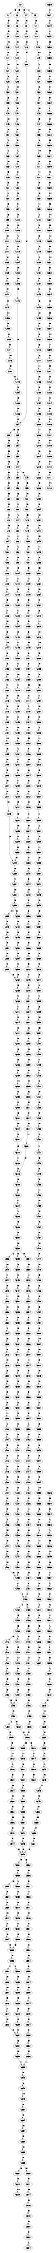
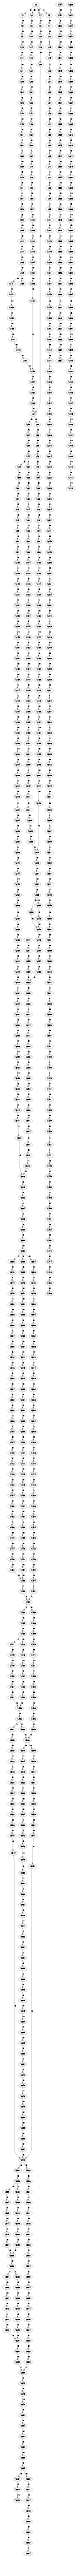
edge "S135" -> "S141": now "S129" -> "S141"
edge "S243" -> "S247": now "S243" -> "S242"
node "S490": removed
edge "S522" -> "S526": added, label "I"
